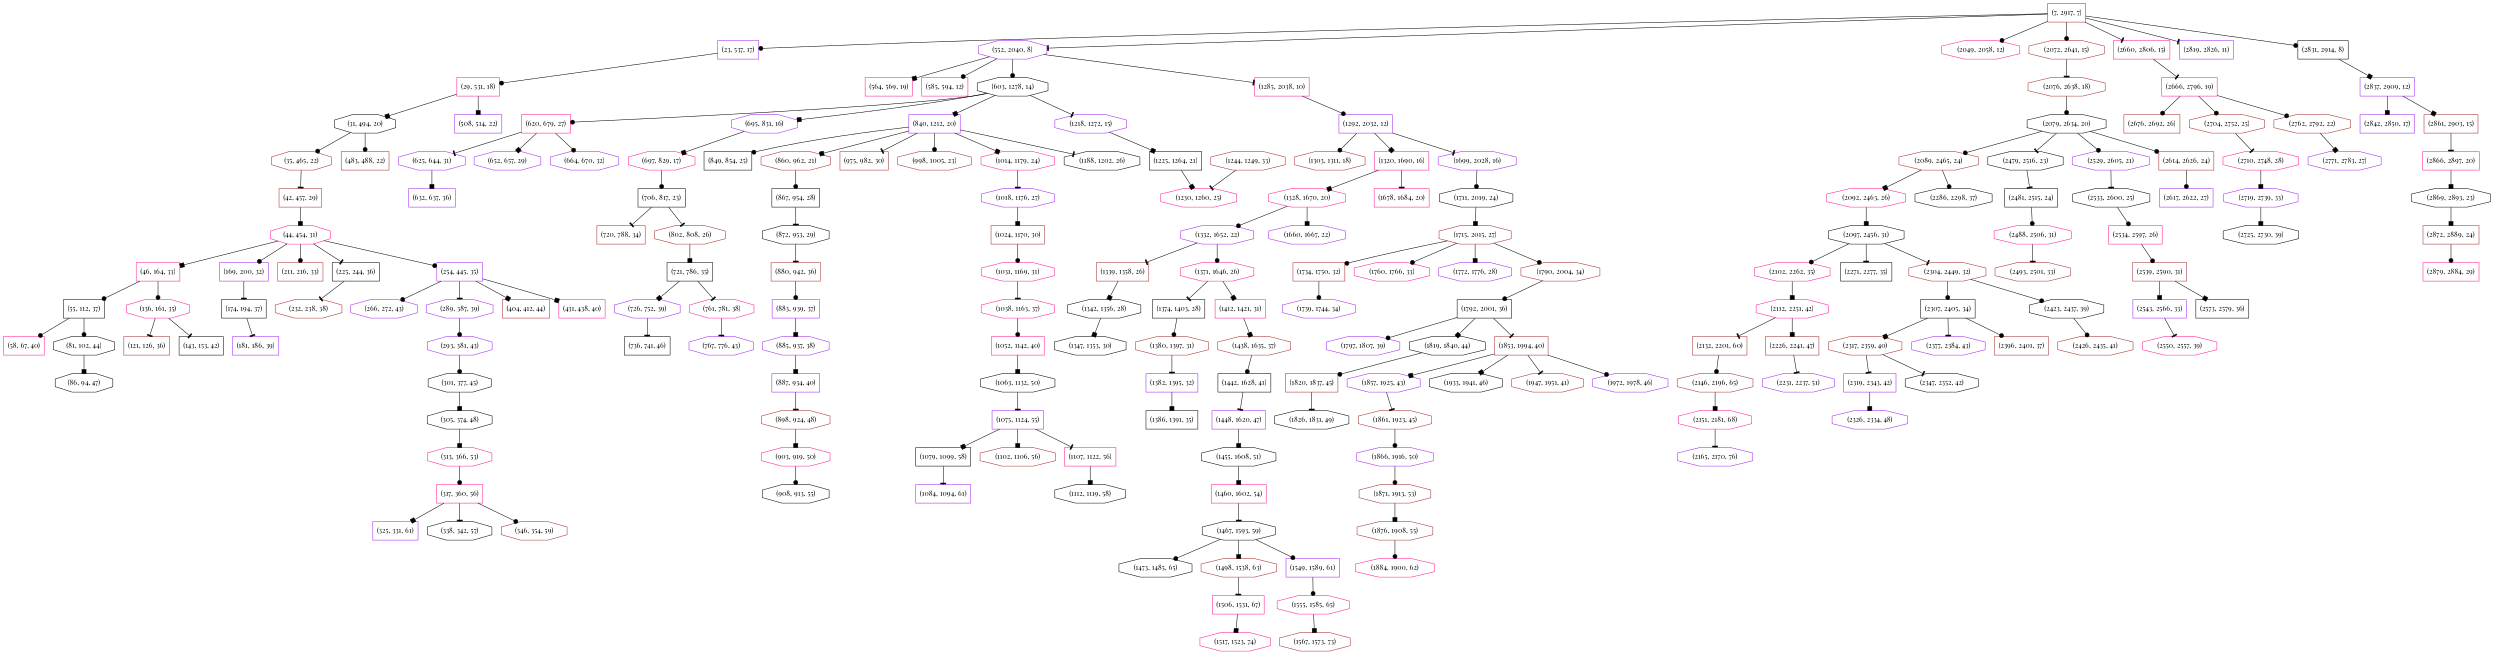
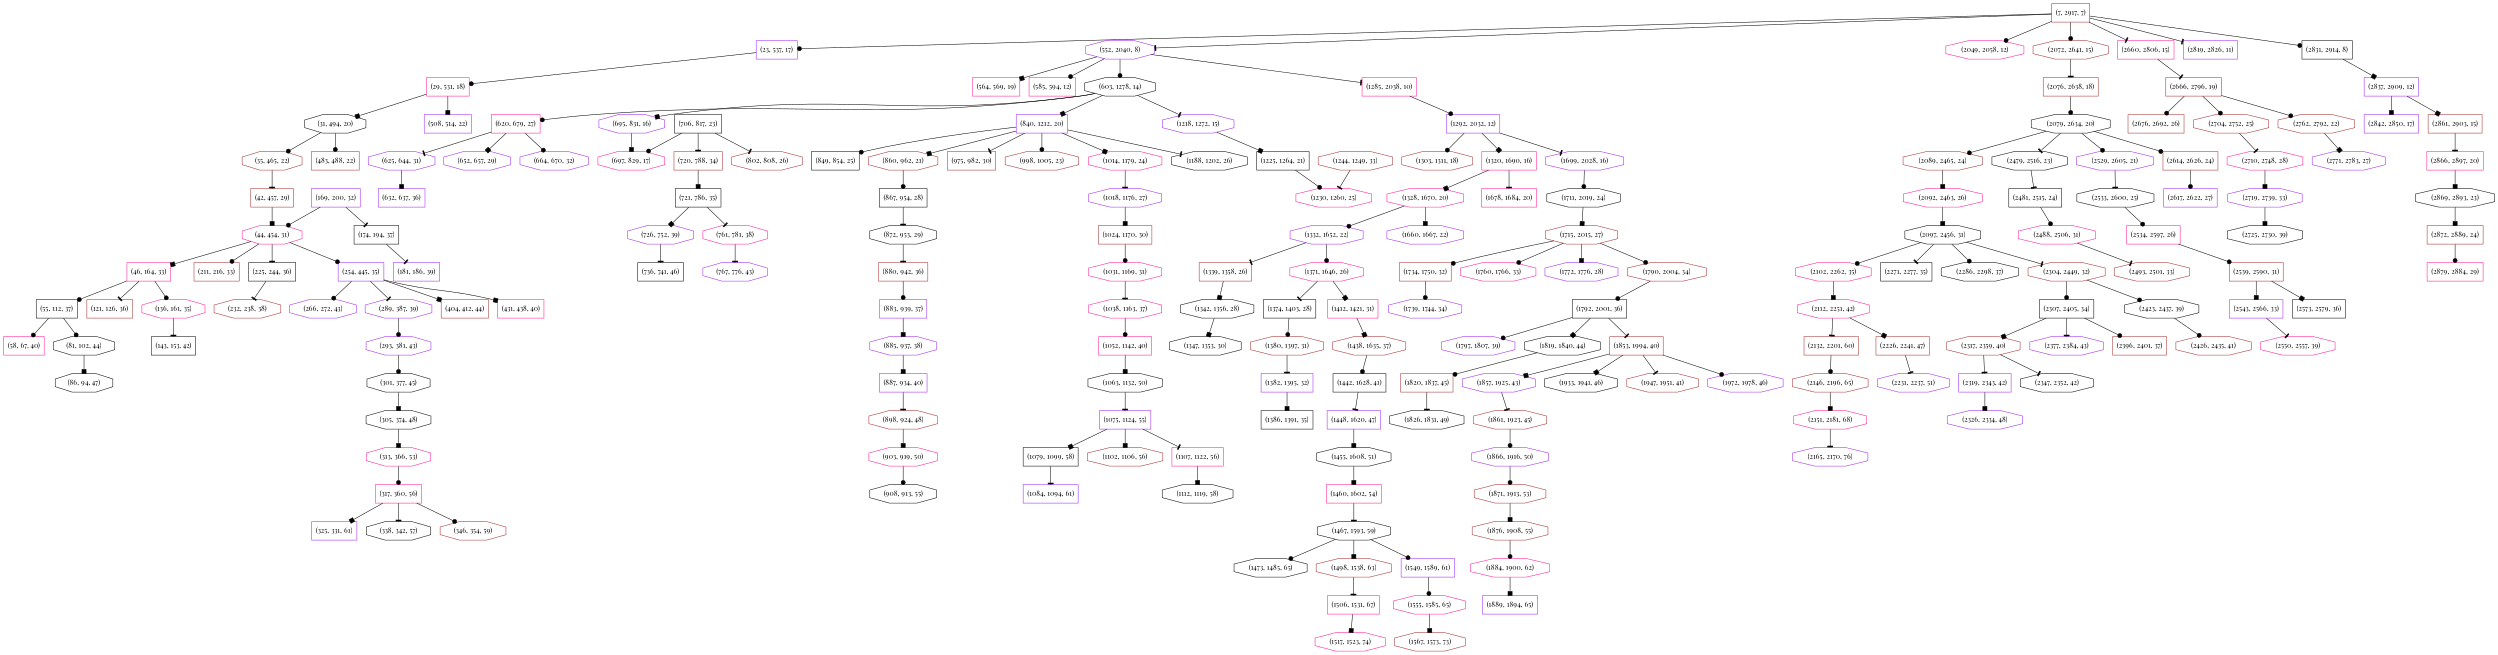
node "(2076, 2638, 18)": shape octagon -> box
node "(2666, 2796, 19)": color deeppink -> brown
edge "(697, 829, 17)" -> "(706, 817, 23)": reversed
edge "(1225, 1264, 21)" -> "(1230, 1260, 25)": arrowhead box -> dot
edge "(2089, 2465, 24)" -> "(2286, 2298, 37)": now "(2097, 2456, 31)" -> "(2286, 2298, 37)"
edge "(802, 808, 26)" -> "(721, 786, 35)": now "(720, 788, 34)" -> "(721, 786, 35)"
edge "(44, 454, 31)" -> "(169, 200, 32)": reversed
edge "(136, 161, 35)" -> "(121, 126, 36)": now "(46, 164, 33)" -> "(121, 126, 36)"
node "(1889, 1894, 65)": added
